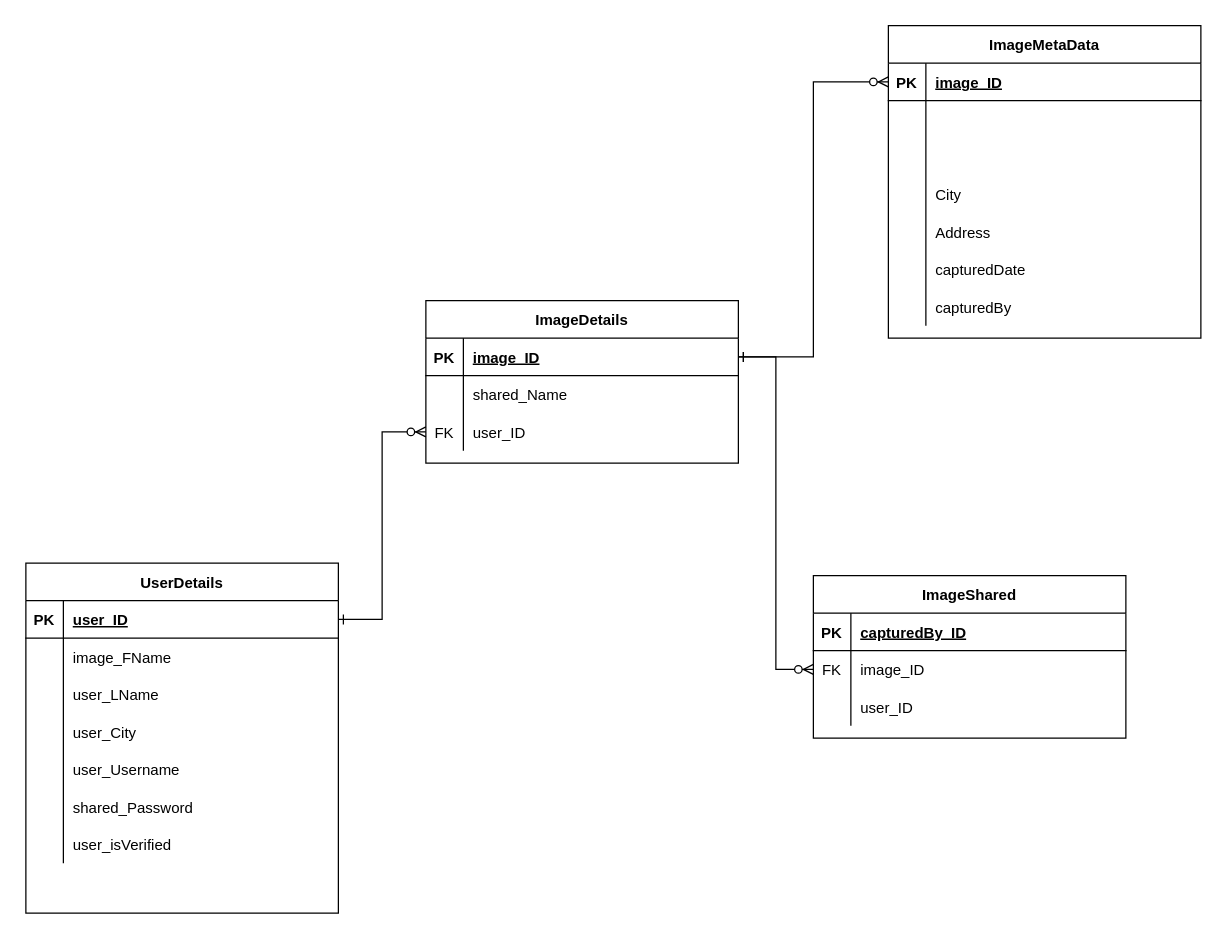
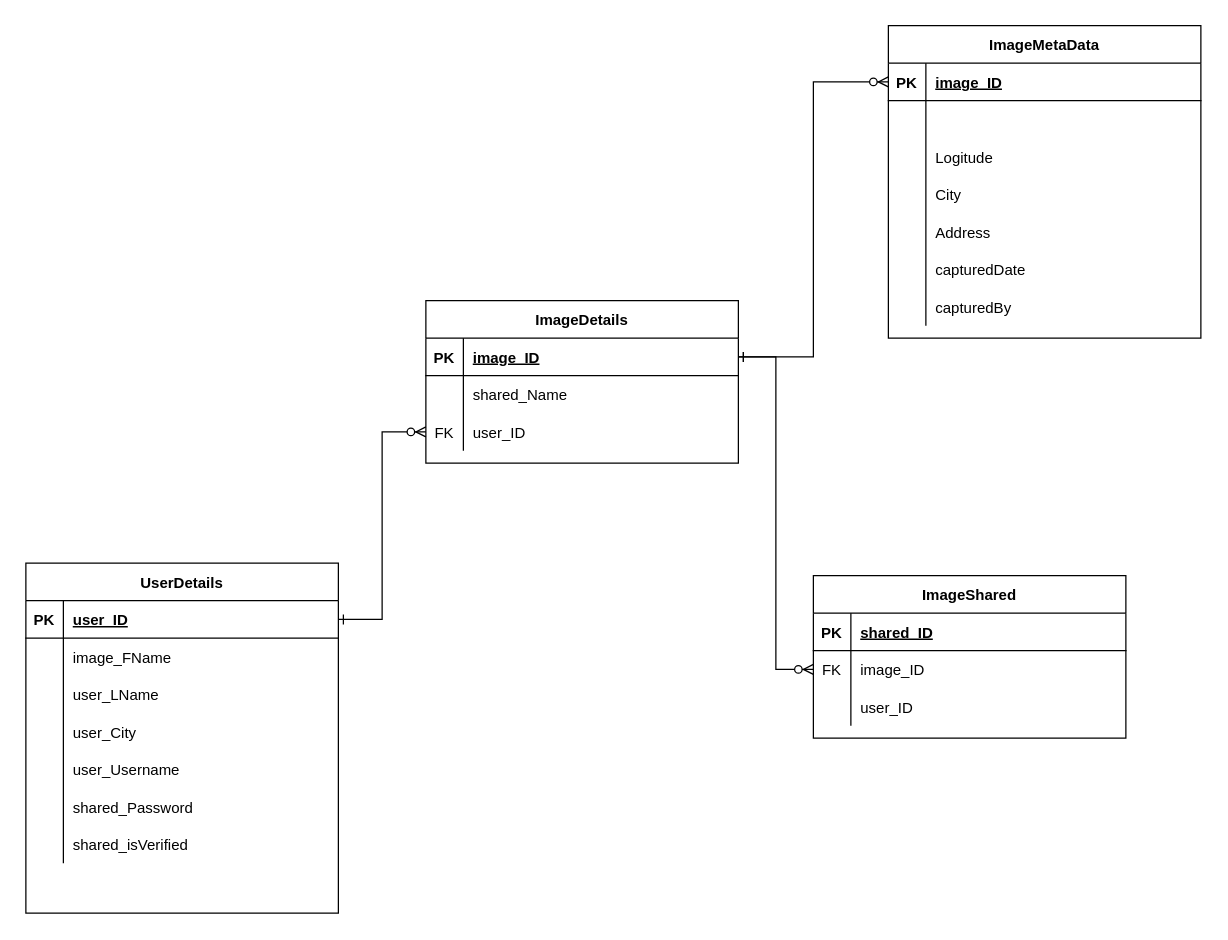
node "Logitude": added
node "capturedBy_ID": label "capturedBy_ID" -> "shared_ID"
node "user_isVerified": label "user_isVerified" -> "shared_isVerified"
